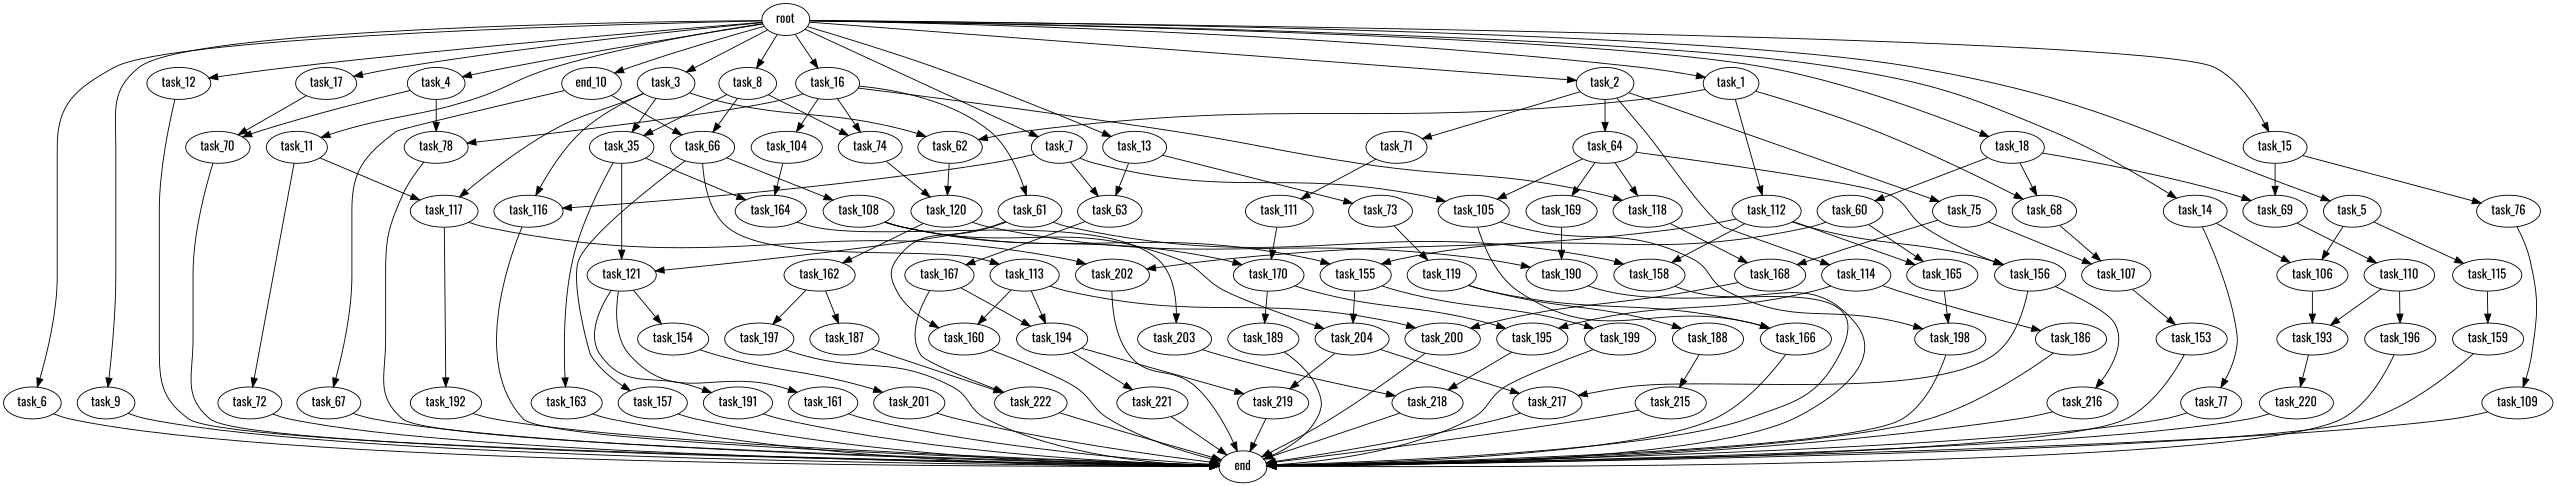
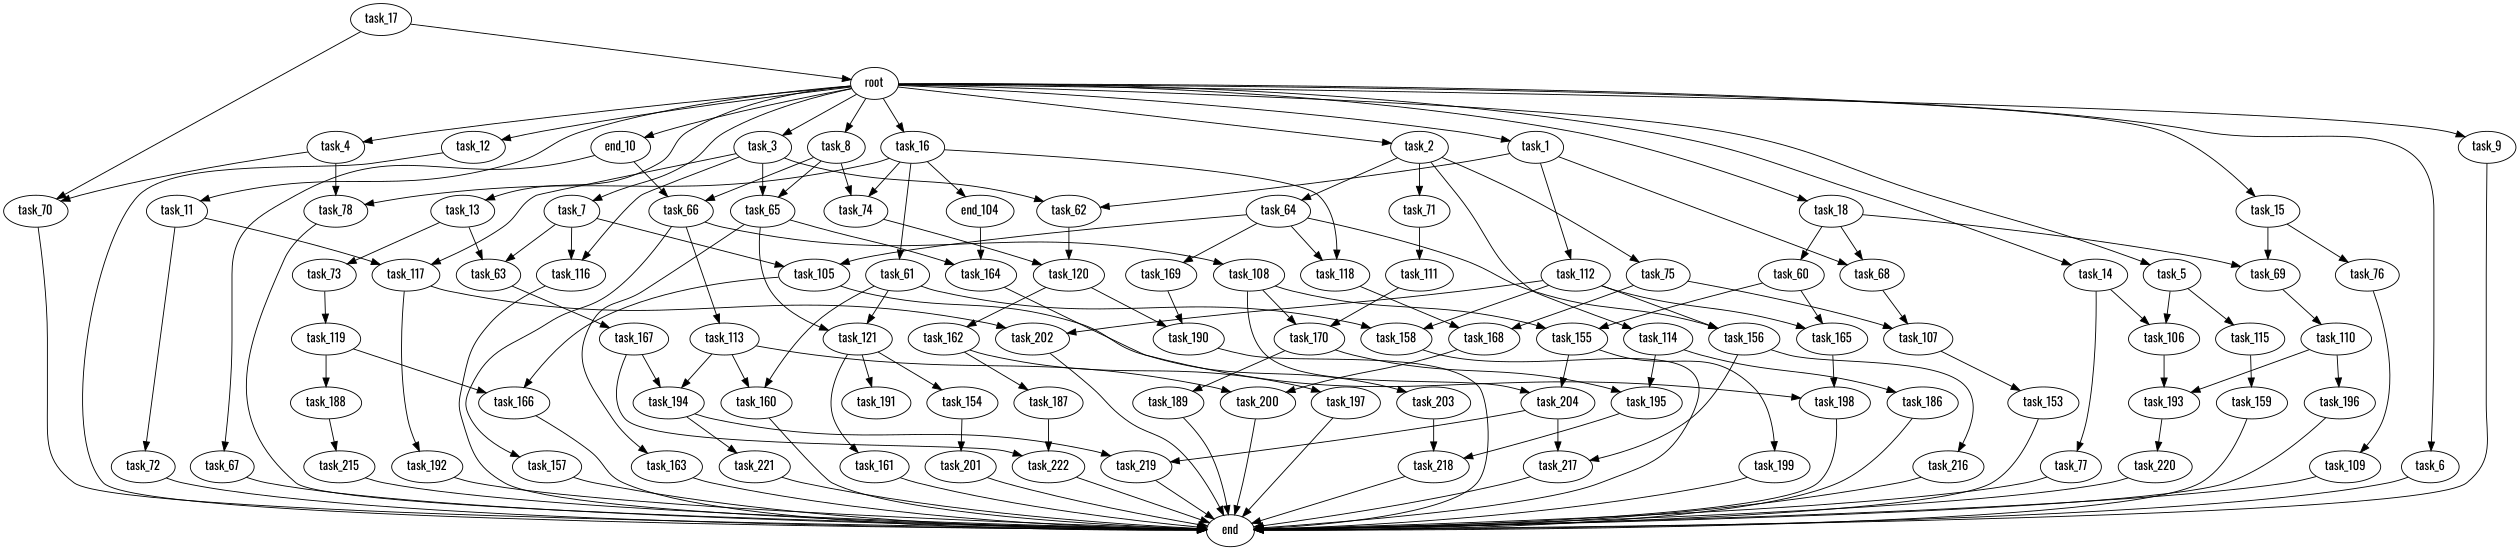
edge "root" -> "task_17": reversed
node "task_35": label "task_35" -> "task_65"
node "task_104": label "task_104" -> "end_104"
edge "task_191" -> "end": removed
